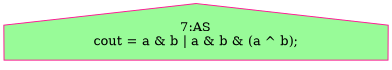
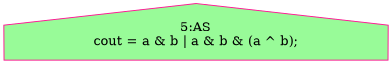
node "7:AS cout = a & b | a & b & (a ^ b);": label "7:AS cout = a & b | a & b & (a ^ b);" -> "5:AS cout = a & b | a & b & (a ^ b);"
